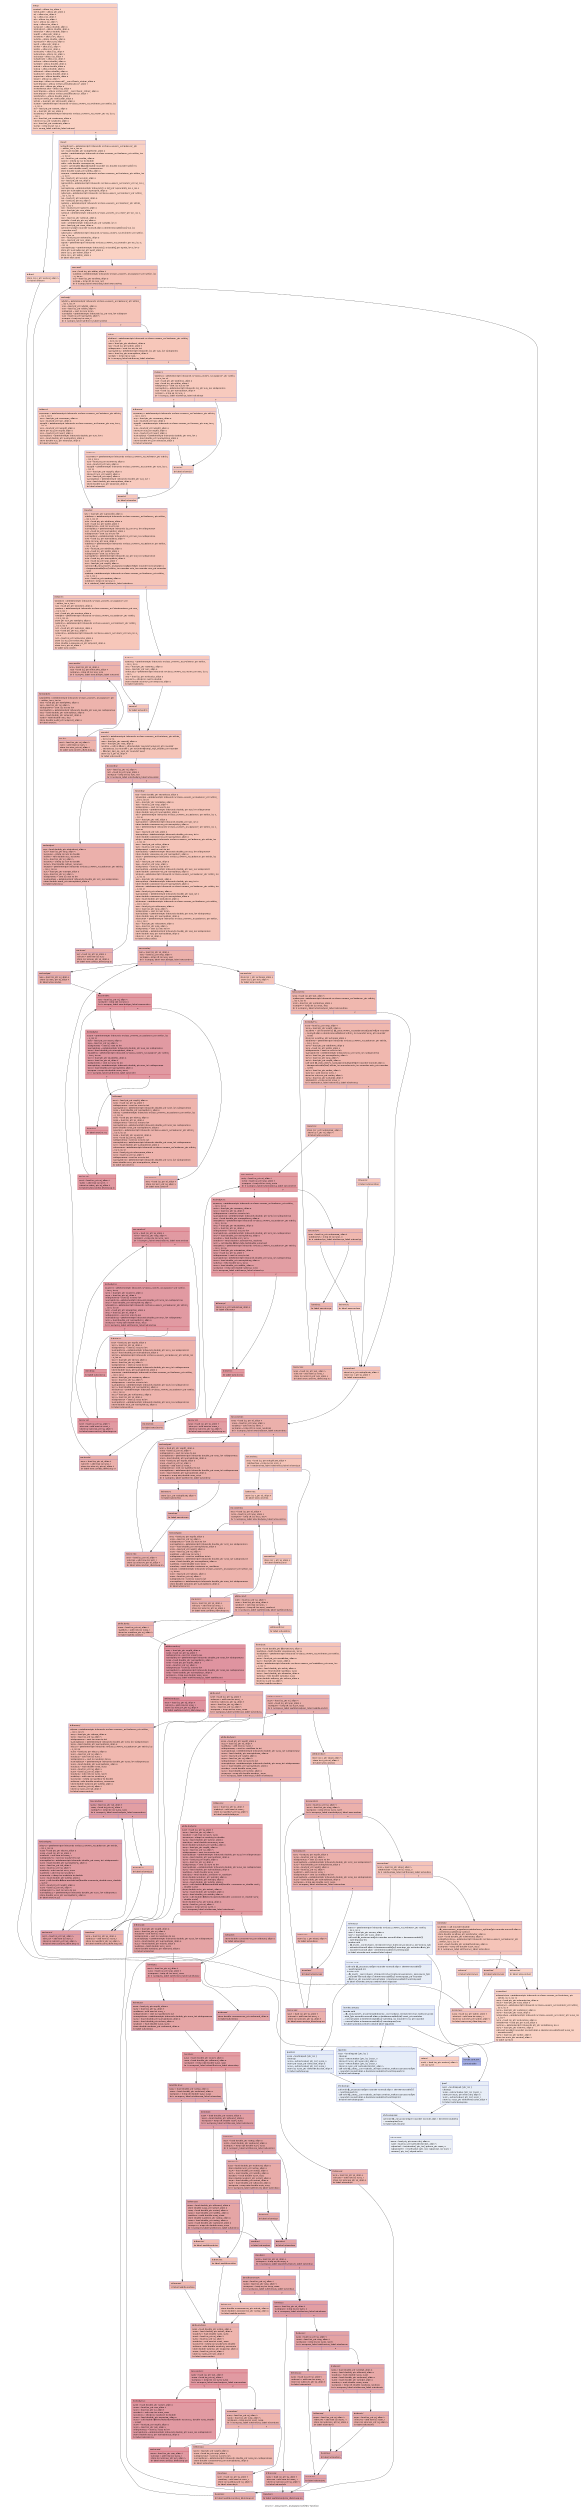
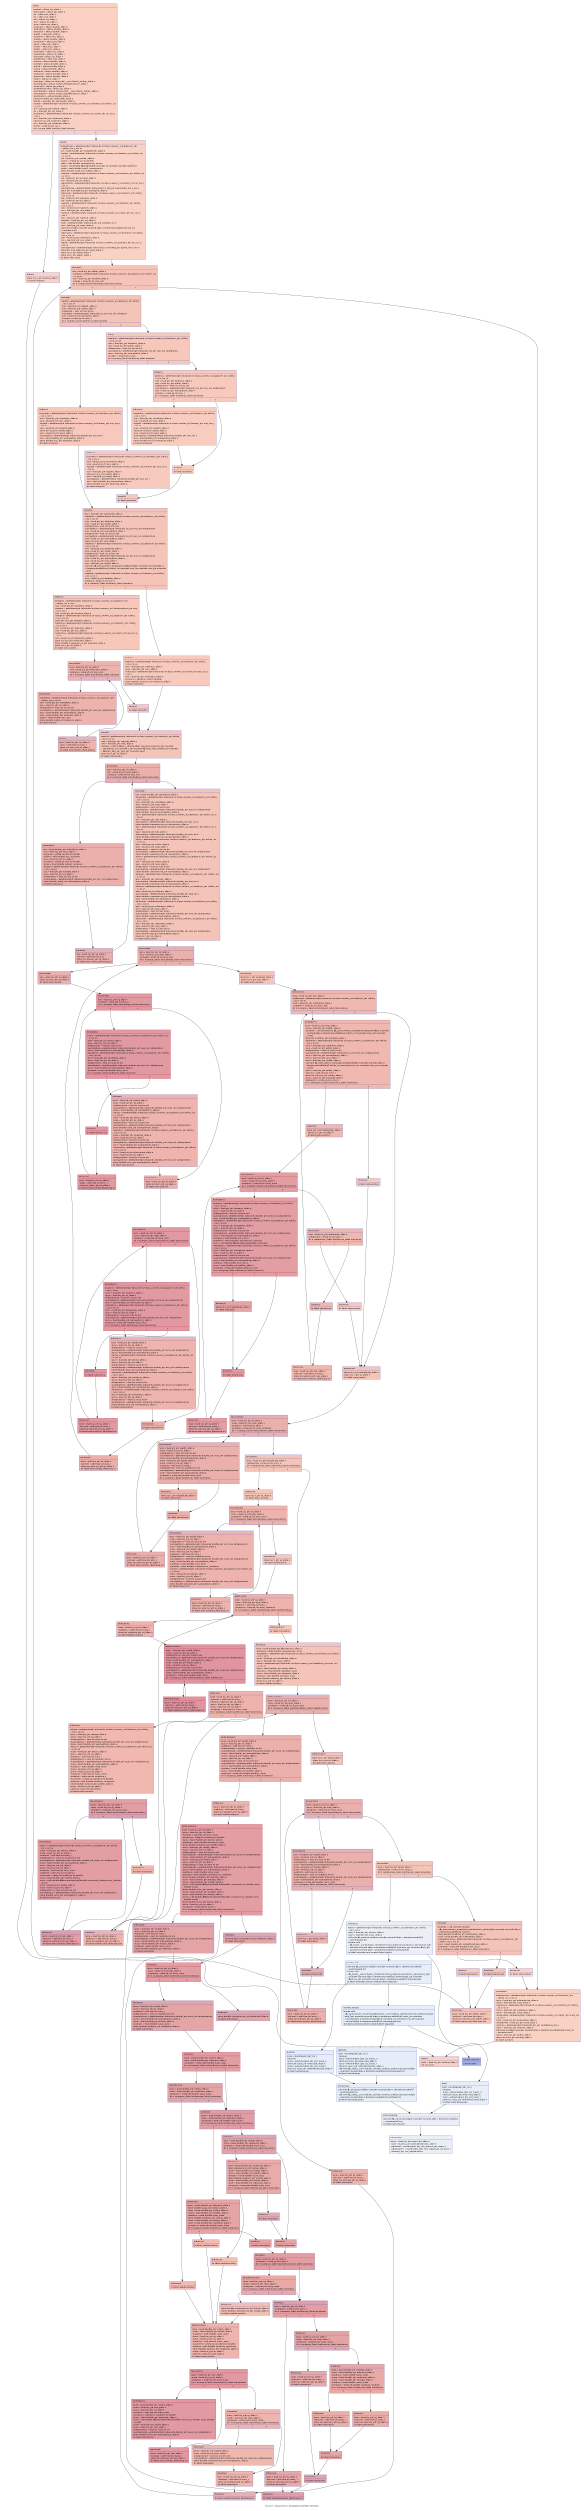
edge "if.then312:" -> "if.then319:": now "if.then312:" -> "while.end346:"
